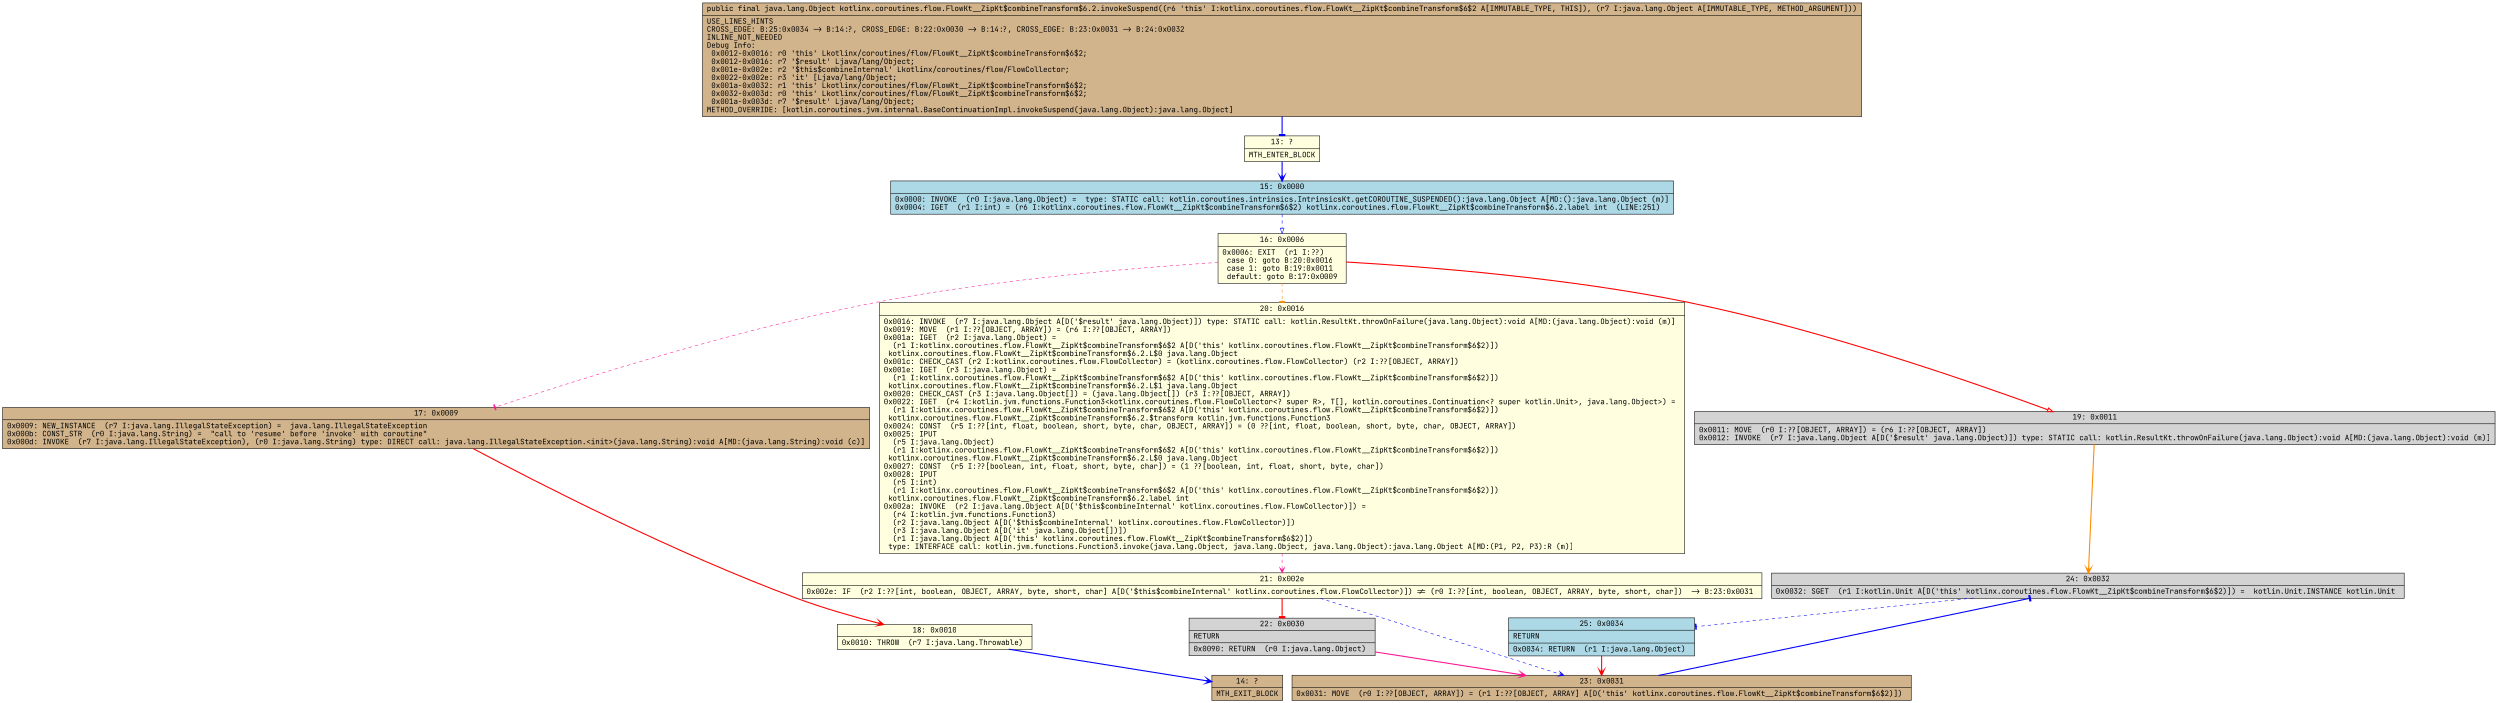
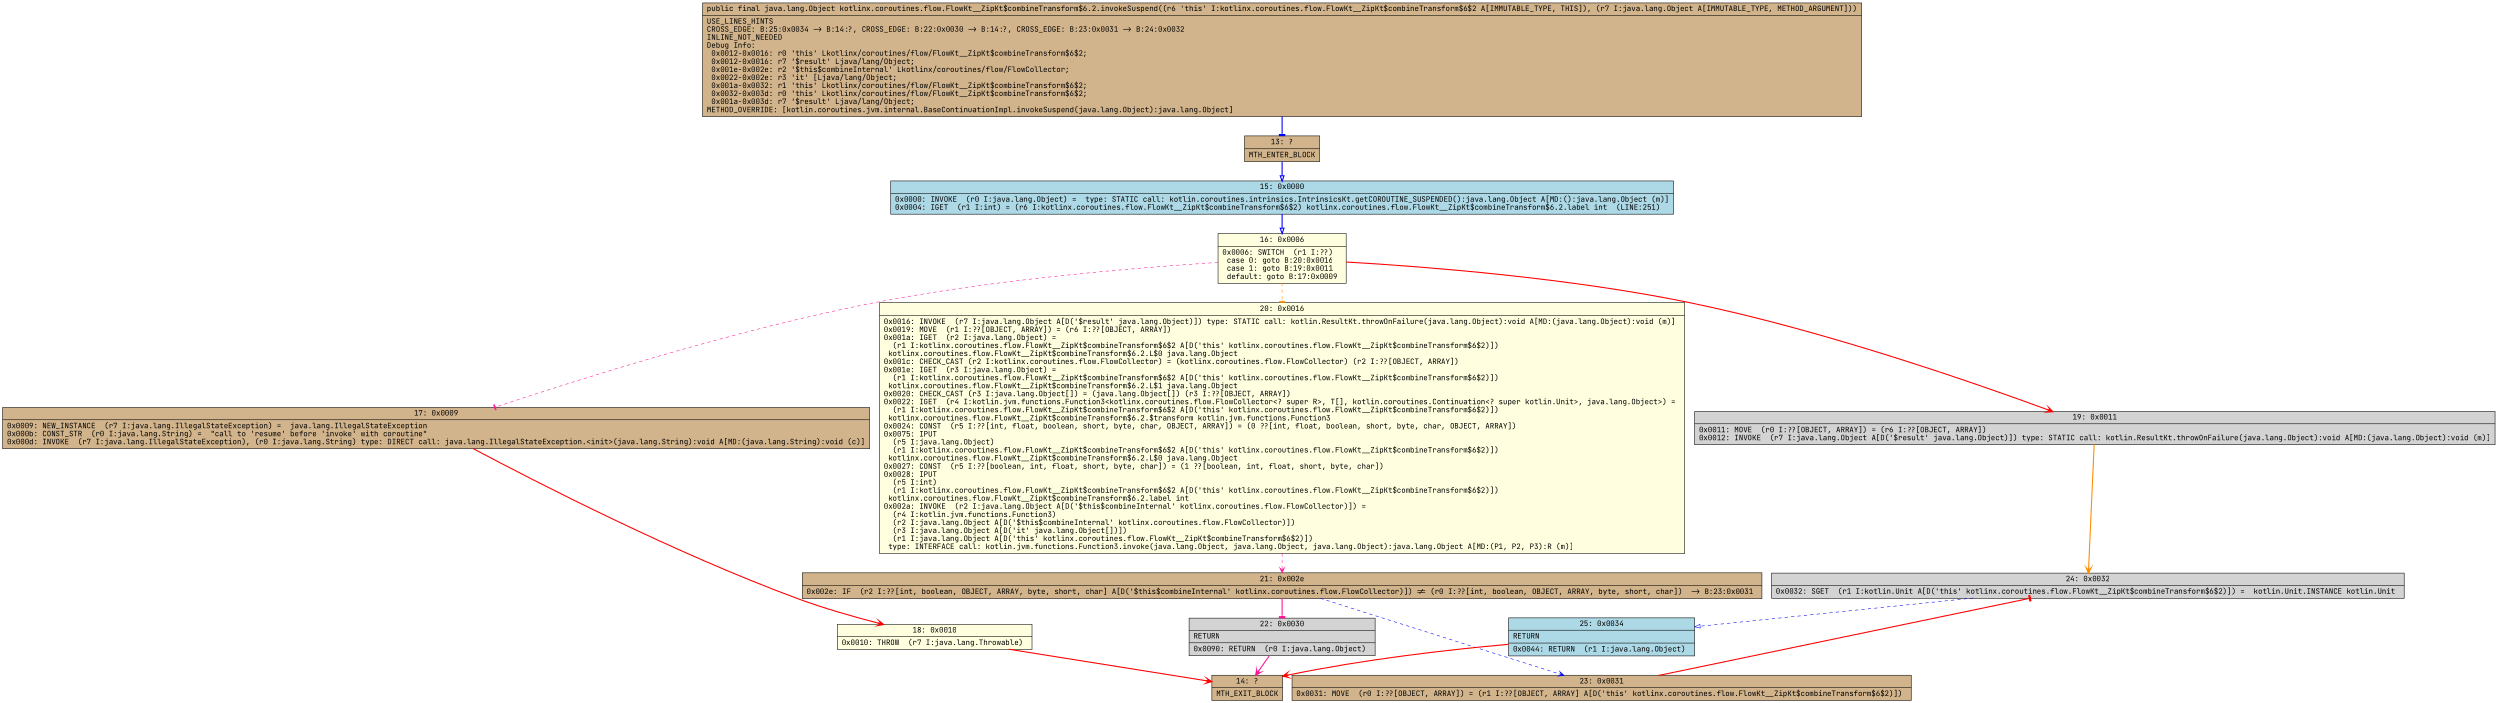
node "13: ?": fillcolor lightyellow -> tan
edge "13: ?" -> "15: 0x0000": arrowhead vee -> onormal
edge "15: 0x0000" -> "16: 0x0006": style dashed -> bold
node "16: 0x0006": text "0x0006: EXIT  (r1 I:??)" -> "0x0006: SWITCH  (r1 I:??)"
edge "16: 0x0006" -> "19: 0x0011": arrowhead onormal -> vee
node "20: 0x0016": text "0x0025: IPUT" -> "0x0075: IPUT"
node "21: 0x002e": fillcolor lightyellow -> tan
edge "21: 0x002e" -> "22: 0x0030": color red -> deeppink
edge "24: 0x0032" -> "25: 0x0034": arrowhead tee -> onormal
edge "23: 0x0031" -> "24: 0x0032": color blue -> red
node "25: 0x0034": text "0x0034: RETURN  (r1 I:java.lang.Object)" -> "0x0044: RETURN  (r1 I:java.lang.Object)"
edge "22: 0x0030" -> "23: 0x0031": now "22: 0x0030" -> "14: ?"
edge "25: 0x0034" -> "23: 0x0031": now "25: 0x0034" -> "14: ?"
edge "18: 0x0010" -> "14: ?": color blue -> red
